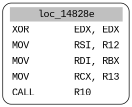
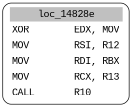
node "loc_14828e": text "XOR        EDX, EDX" -> "XOR        EDX, MOV"
